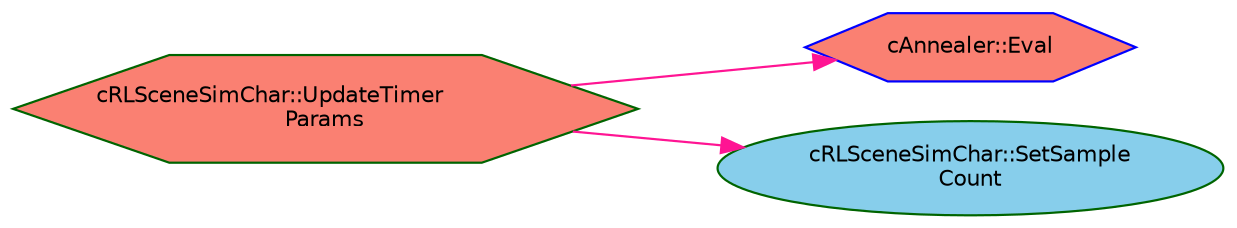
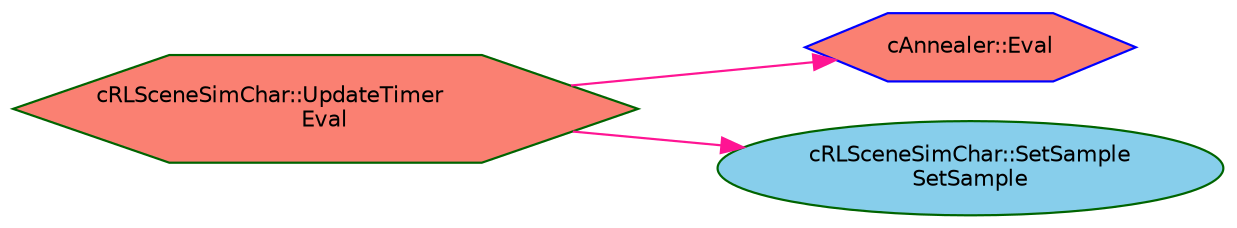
node "cRLSceneSimChar::UpdateTimer Params": label "cRLSceneSimChar::UpdateTimer Params" -> "cRLSceneSimChar::UpdateTimer Eval"
node "cRLSceneSimChar::SetSample Count": label "cRLSceneSimChar::SetSample Count" -> "cRLSceneSimChar::SetSample SetSample"
